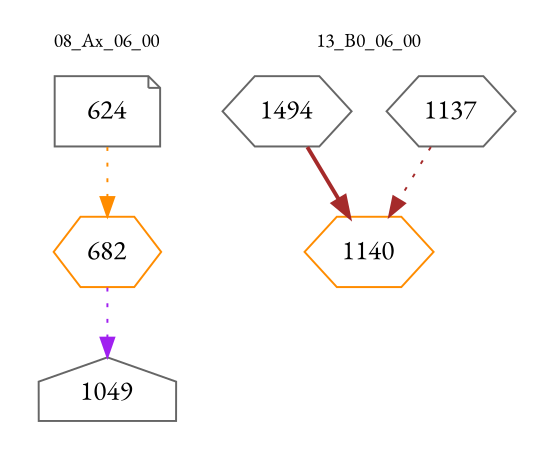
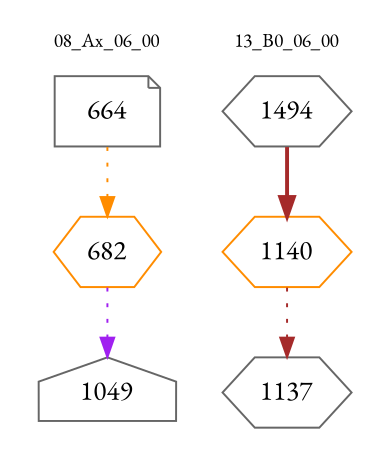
node "624": label "624" -> "664"
edge "1137" -> "1140": reversed
